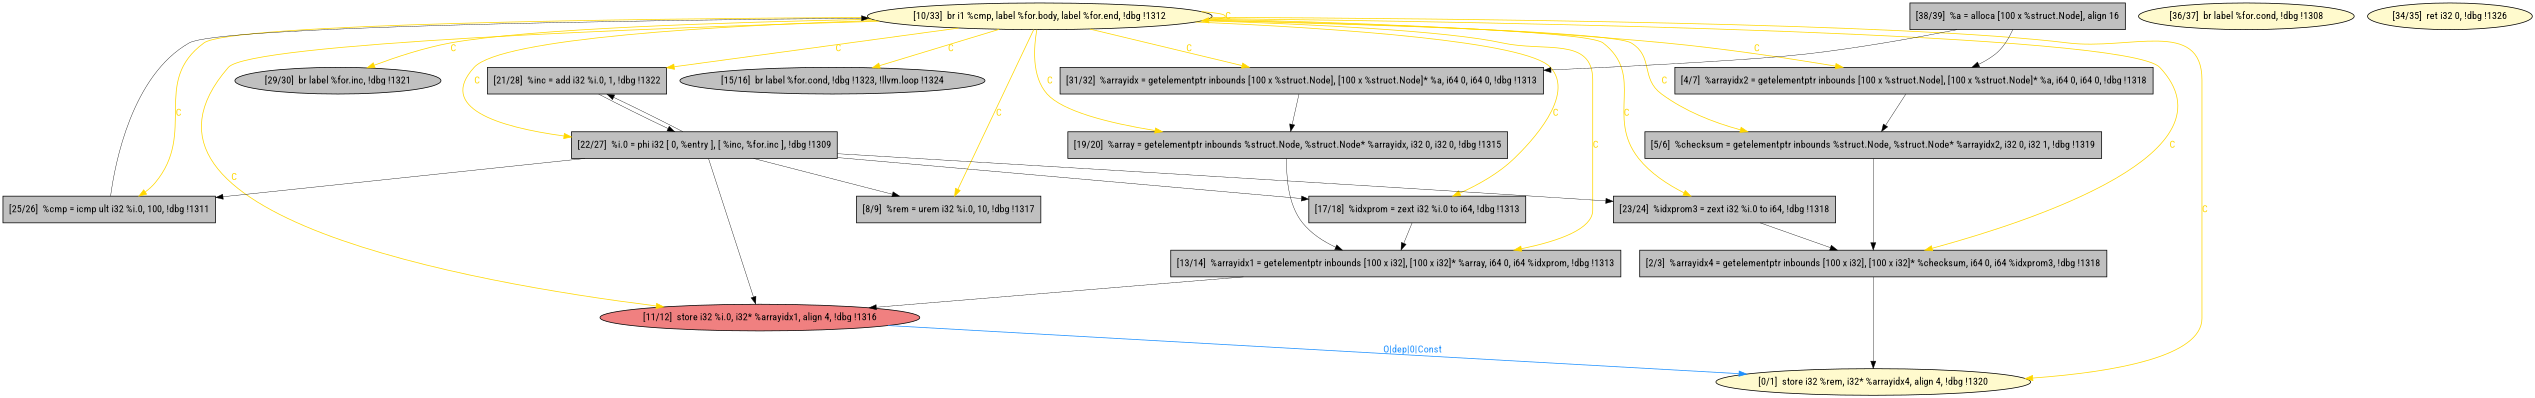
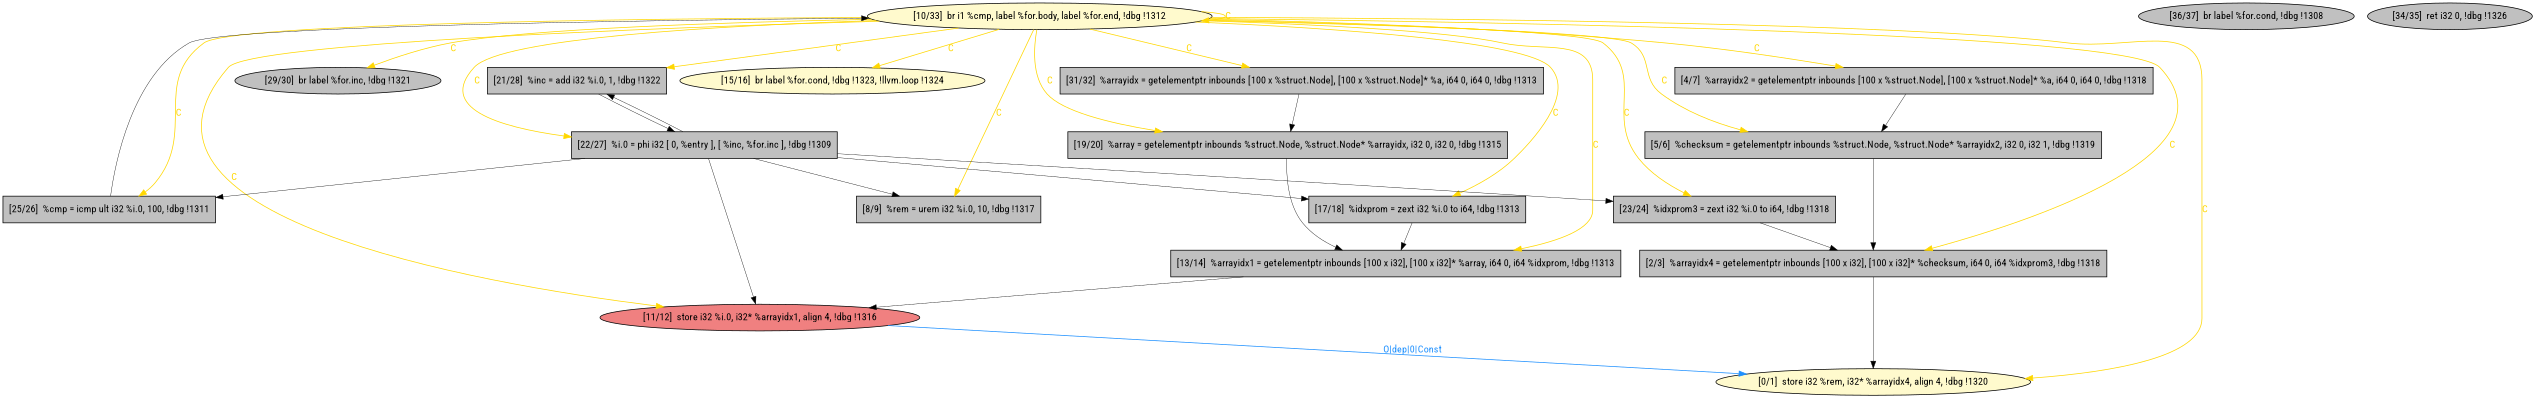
node "[38/39]  %a = alloca [100 x %struct.Node], align 16": removed
node "[36/37]  br label %for.cond, !dbg !1308": fillcolor lemonchiffon -> grey
node "[34/35]  ret i32 0, !dbg !1326": fillcolor lemonchiffon -> grey
node "[15/16]  br label %for.cond, !dbg !1323, !llvm.loop !1324": fillcolor grey -> lemonchiffon
